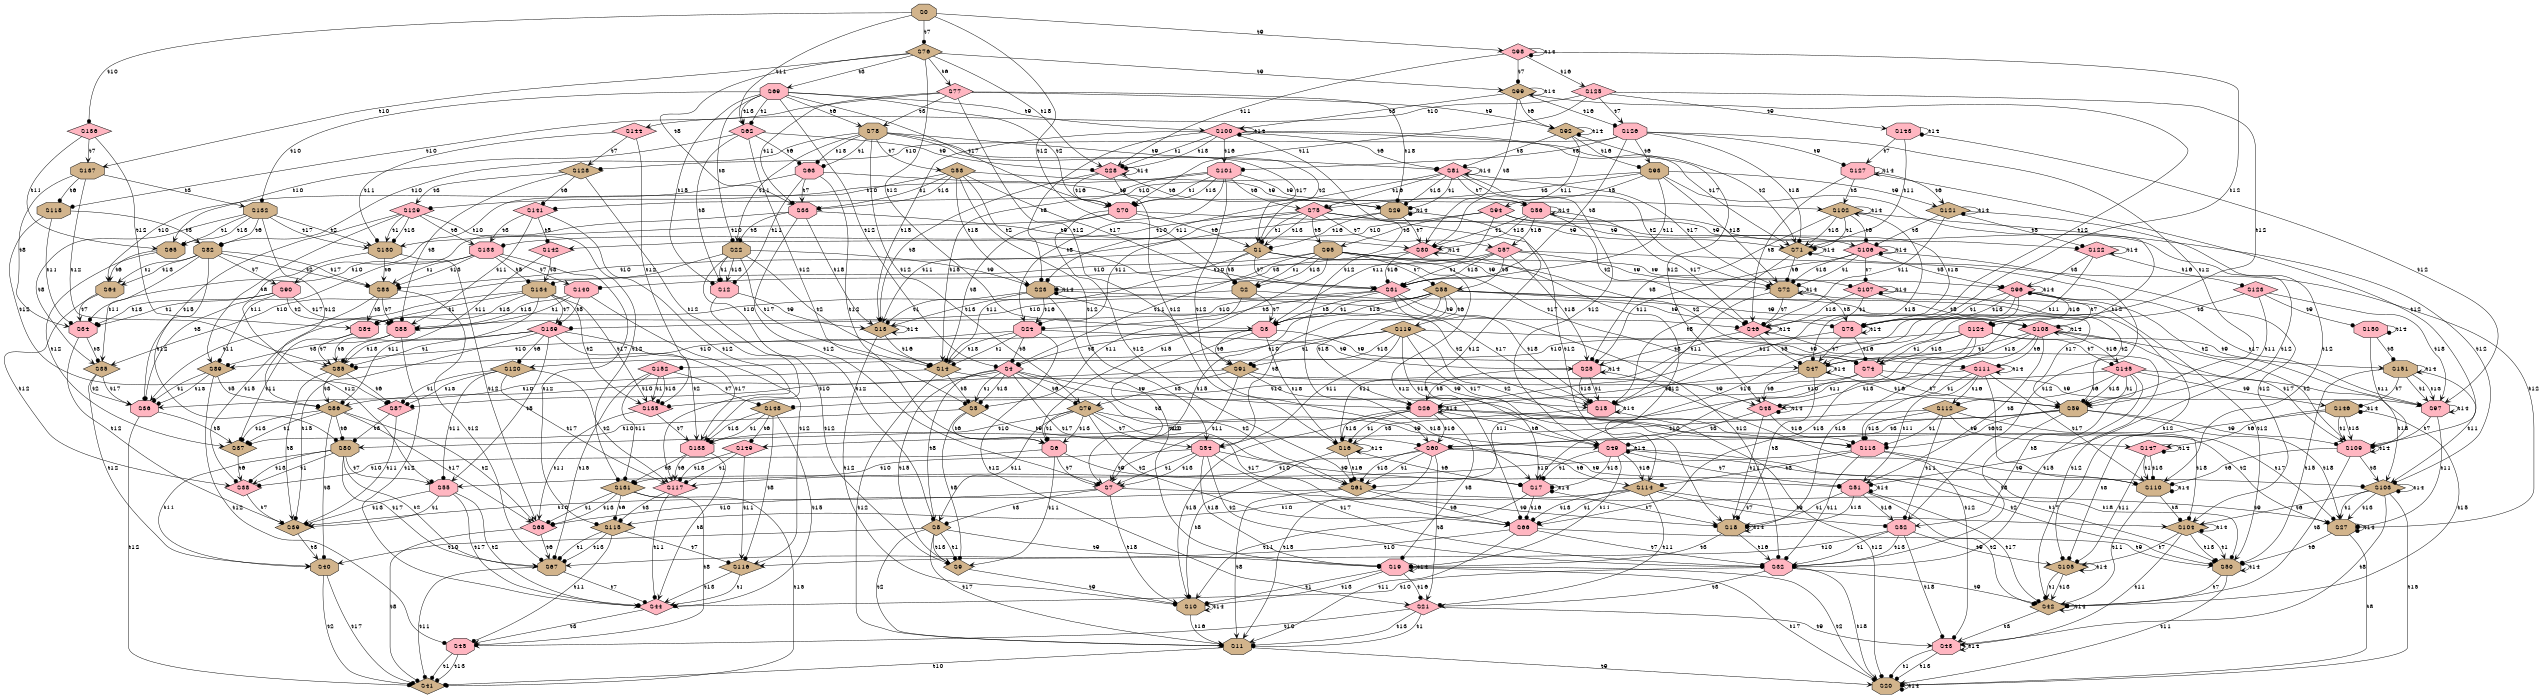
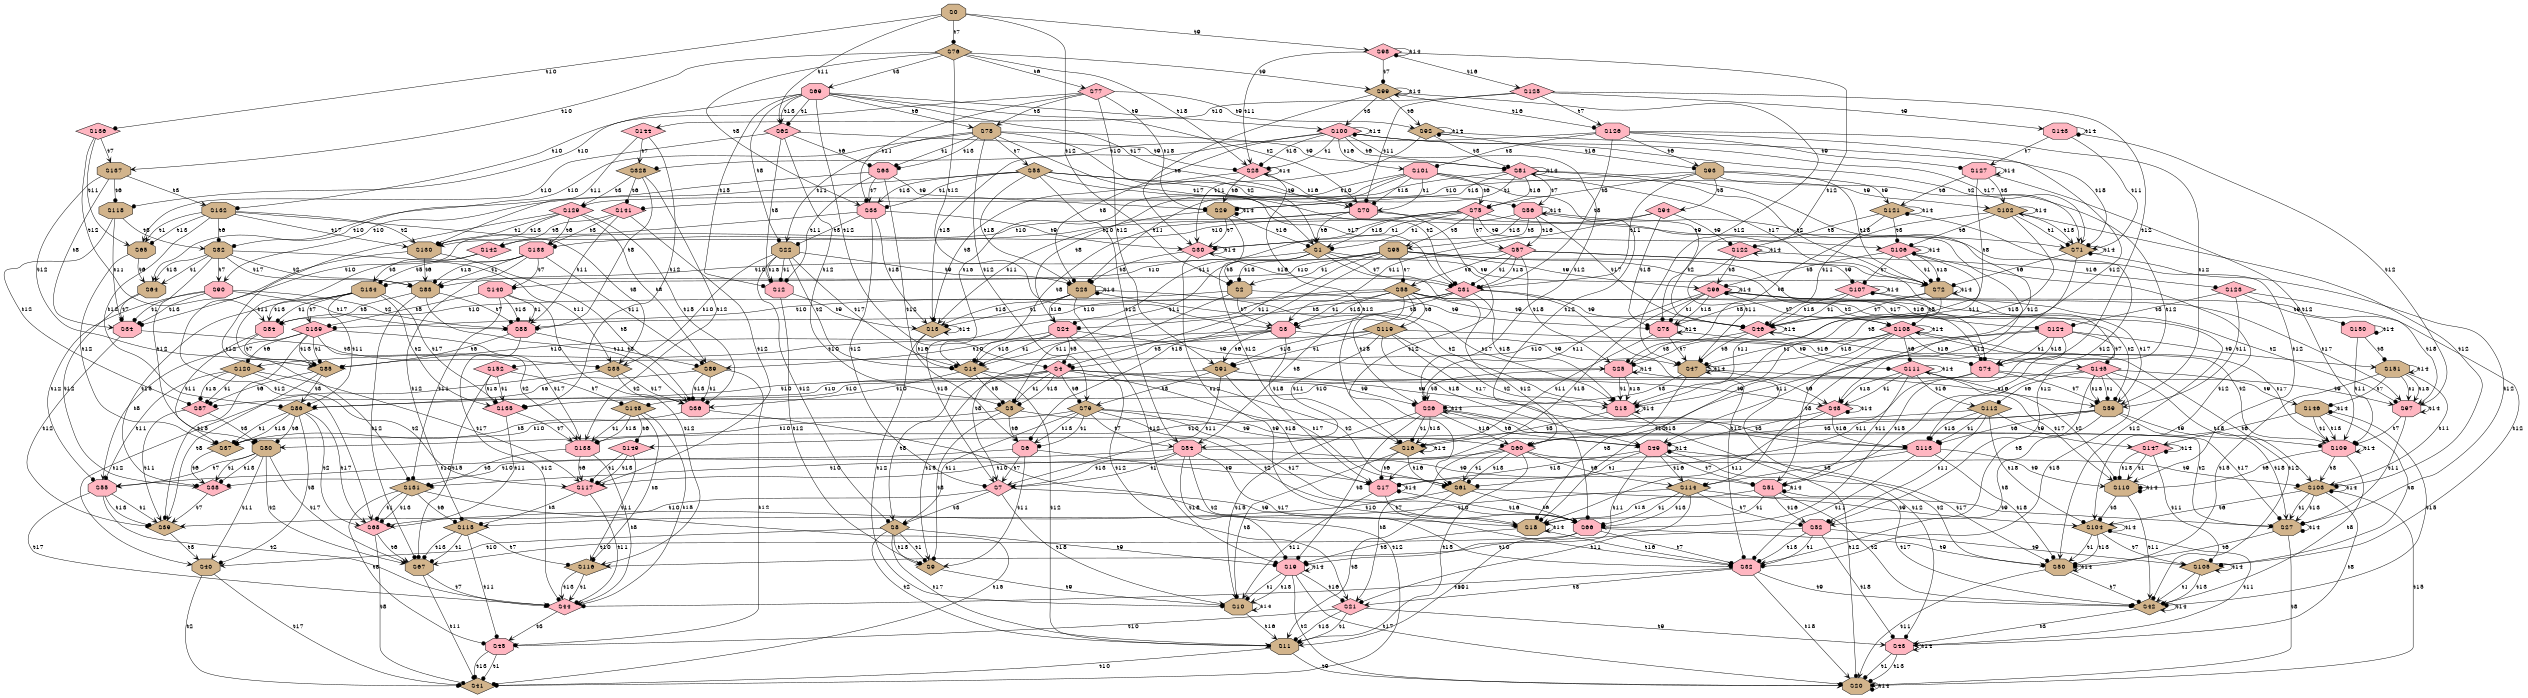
node "S128": label "S128" -> "S328"
edge "S94" -> "S95": now "S56" -> "S95"
edge "S152" -> "S131": now "S140" -> "S131"
